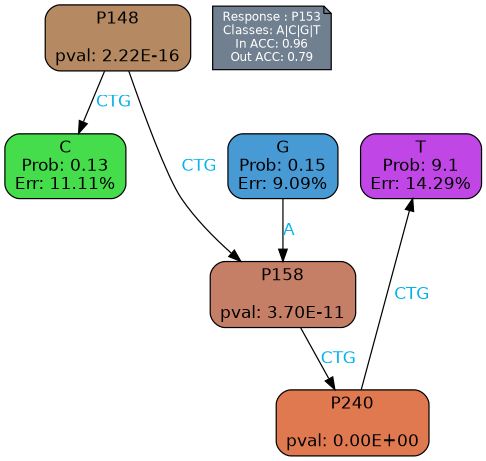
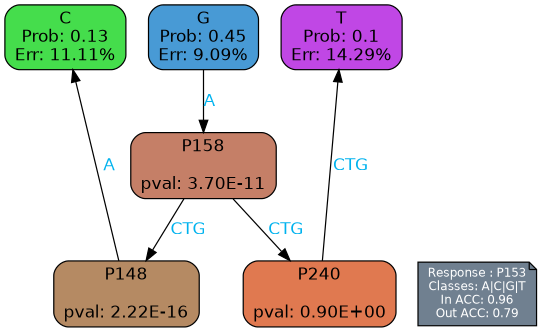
edge "P148 pval: 2.22E-16" -> "C Prob: 0.13 Err: 11.11%": label "CTG" -> "A"
node "G Prob: 0.15 Err: 9.09%": label "G Prob: 0.15 Err: 9.09%" -> "G Prob: 0.45 Err: 9.09%"
node "T Prob: 9.1 Err: 14.29%": label "T Prob: 9.1 Err: 14.29%" -> "T Prob: 0.1 Err: 14.29%"
edge "P148 pval: 2.22E-16" -> "P158 pval: 3.70E-11": reversed
node "P240 pval: 0.00E+00": label "P240 pval: 0.00E+00" -> "P240 pval: 0.90E+00"
